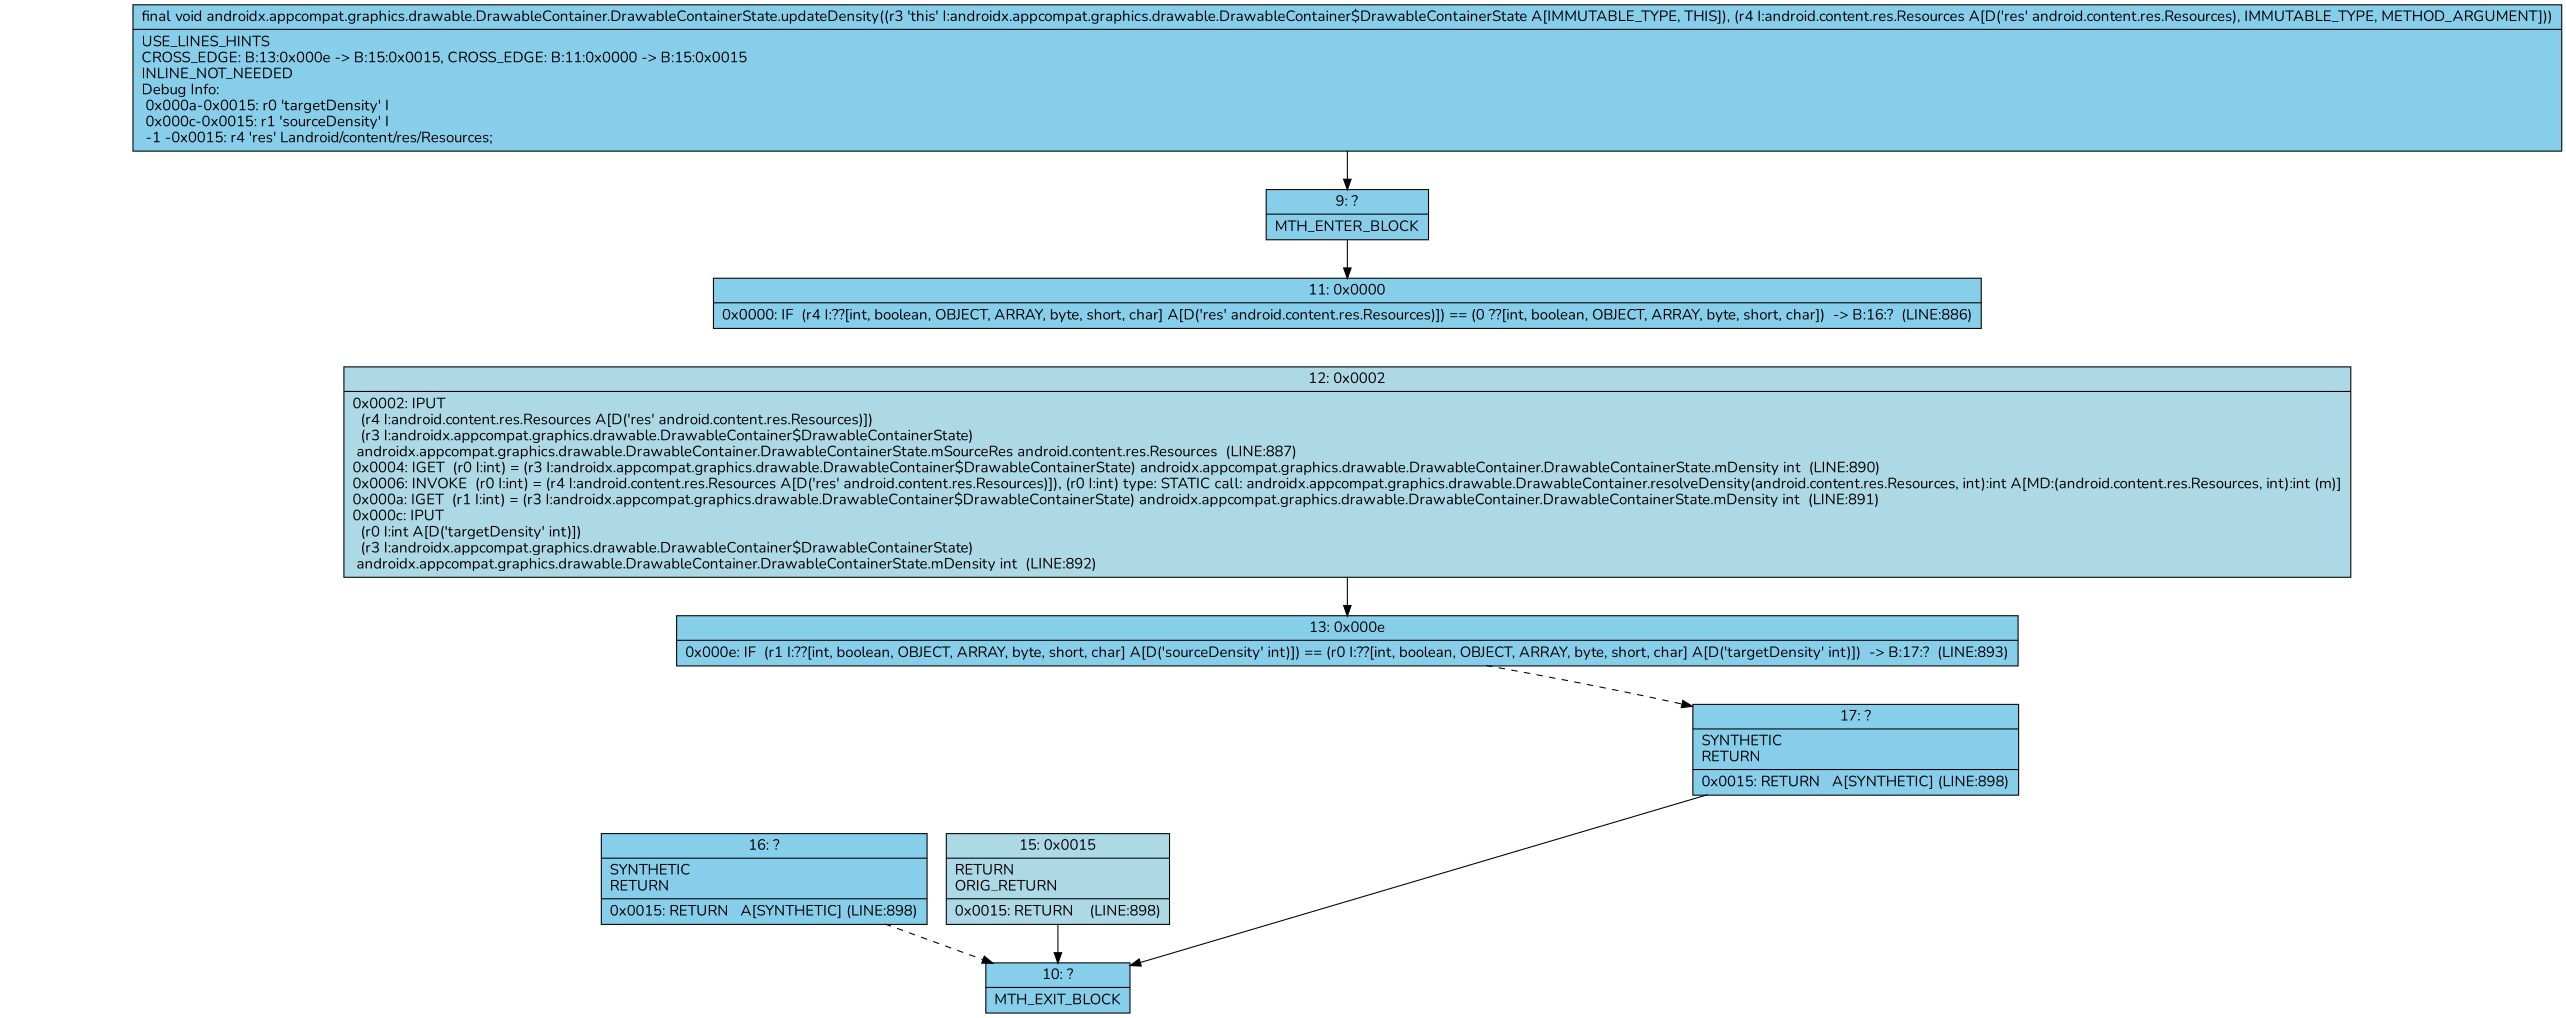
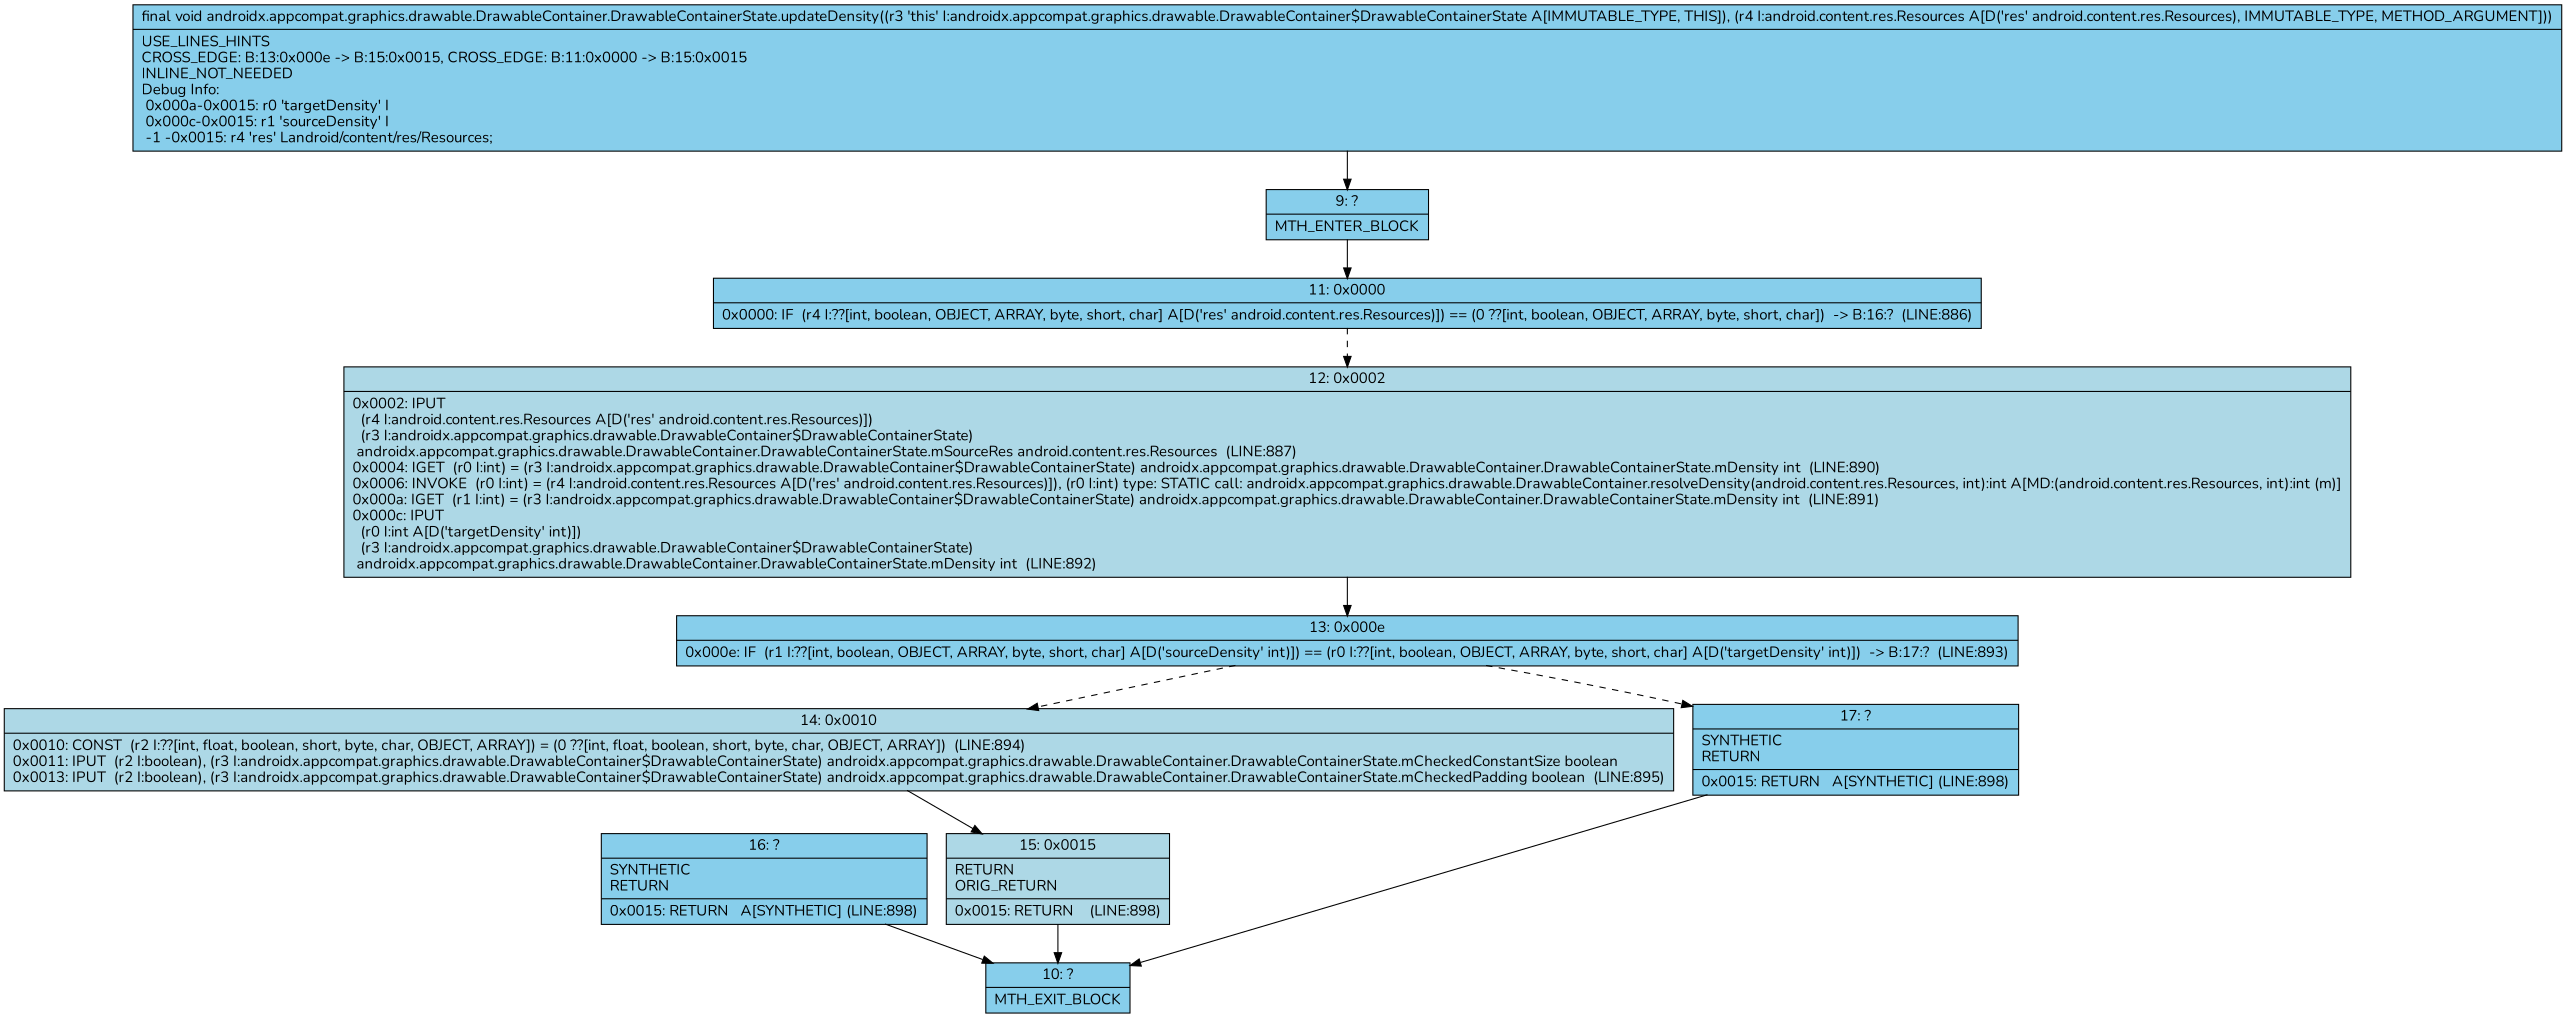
edge "11: 0x0000" -> "12: 0x0002": added
node "14: 0x0010": added
edge "16: ?" -> "10: ?": style dashed -> solid
